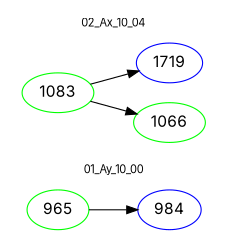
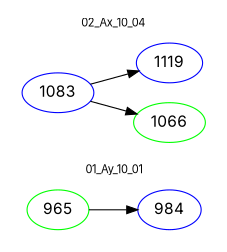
node "1719": label "1719" -> "1119"
node "1083": color green -> blue
cluster "01_Ay_10_00": label "01_Ay_10_00" -> "01_Ay_10_01"
